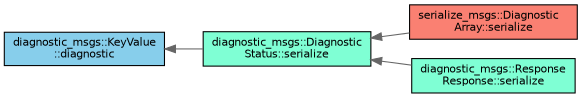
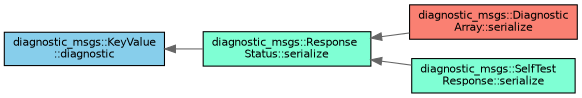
node "serialize_msgs::Diagnostic Array::serialize": label "serialize_msgs::Diagnostic Array::serialize" -> "diagnostic_msgs::Diagnostic Array::serialize"
node "diagnostic_msgs::Diagnostic Status::serialize": label "diagnostic_msgs::Diagnostic Status::serialize" -> "diagnostic_msgs::Response Status::serialize"
node "diagnostic_msgs::Response Response::serialize": label "diagnostic_msgs::Response Response::serialize" -> "diagnostic_msgs::SelfTest Response::serialize"
